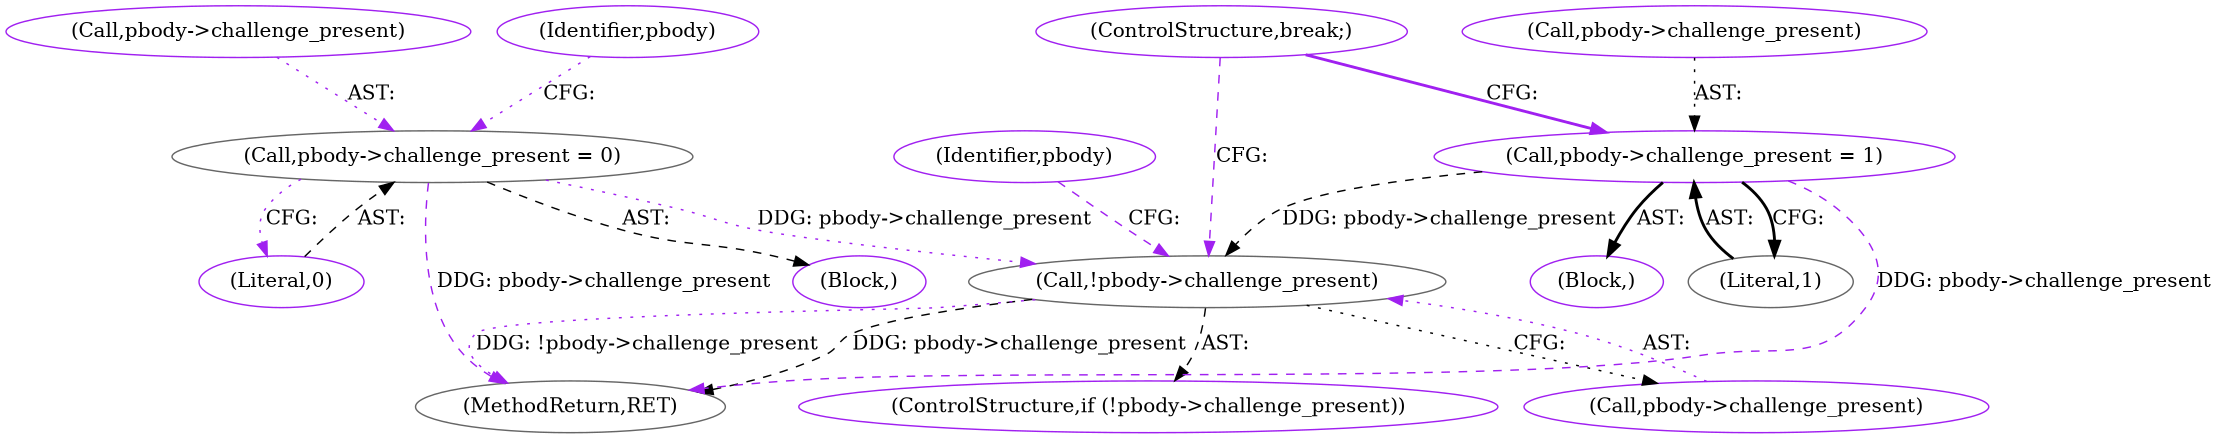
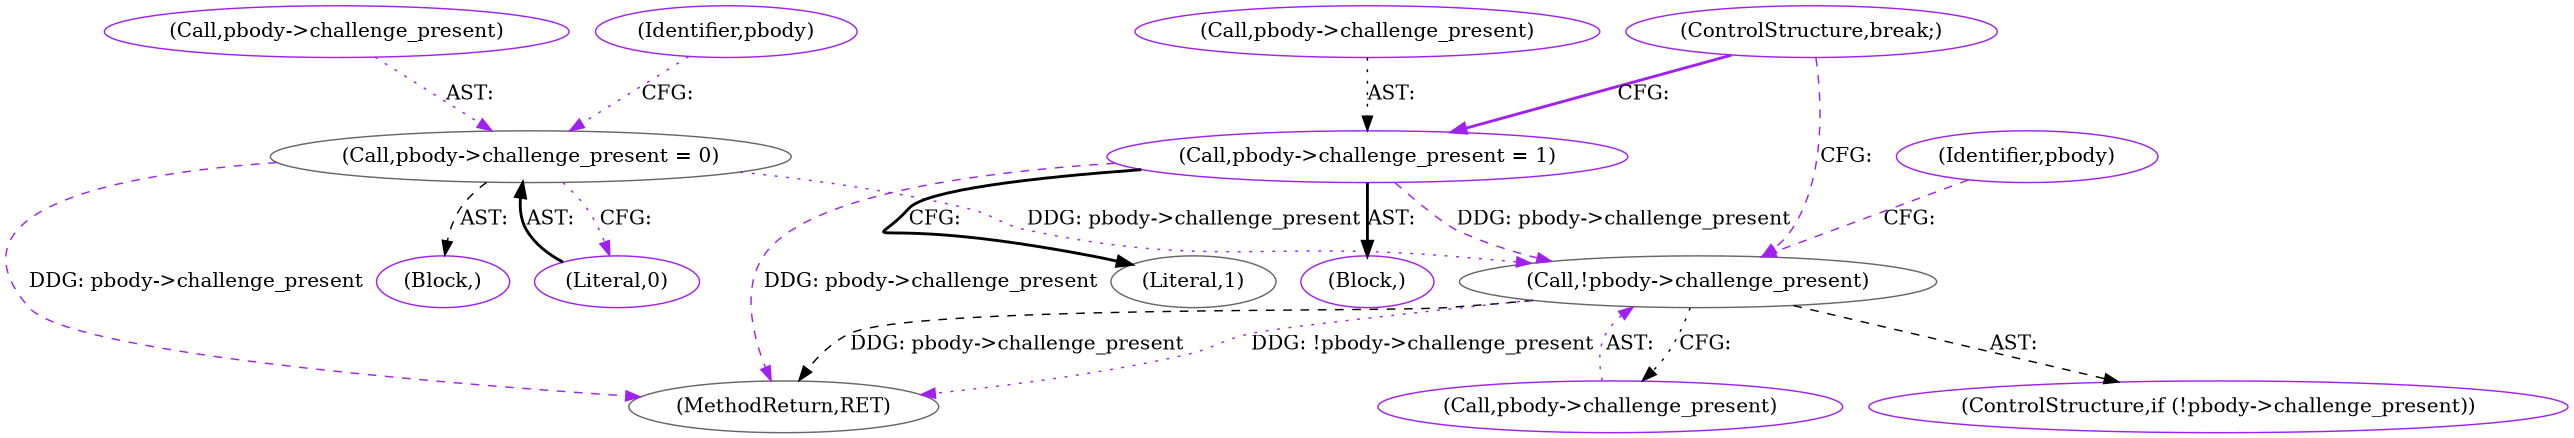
edge "(Call,pbody->challenge_present = 1)" -> "(Call,!pbody->challenge_present)": color black -> purple
edge "(Literal,0)" -> "(Call,pbody->challenge_present = 0)": style dashed -> bold
edge "(Literal,1)" -> "(Call,pbody->challenge_present = 1)": removed, label "AST:"
